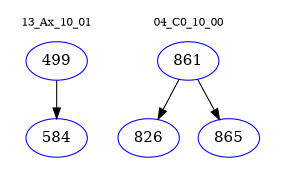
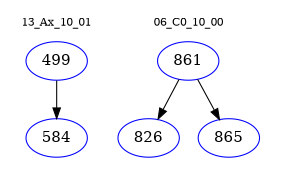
cluster "04_C0_10_00": label "04_C0_10_00" -> "06_C0_10_00"
